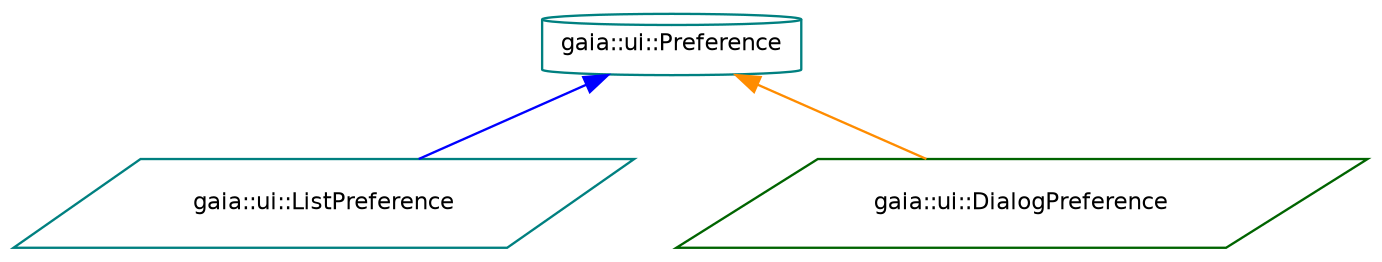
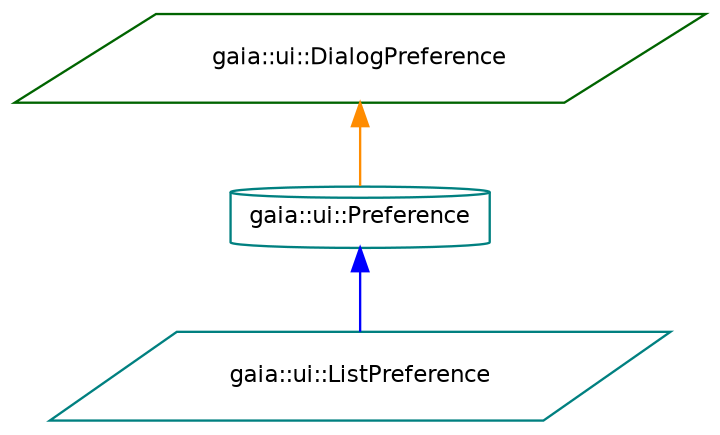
edge "gaia::ui::DialogPreference" -> "gaia::ui::Preference": reversed
